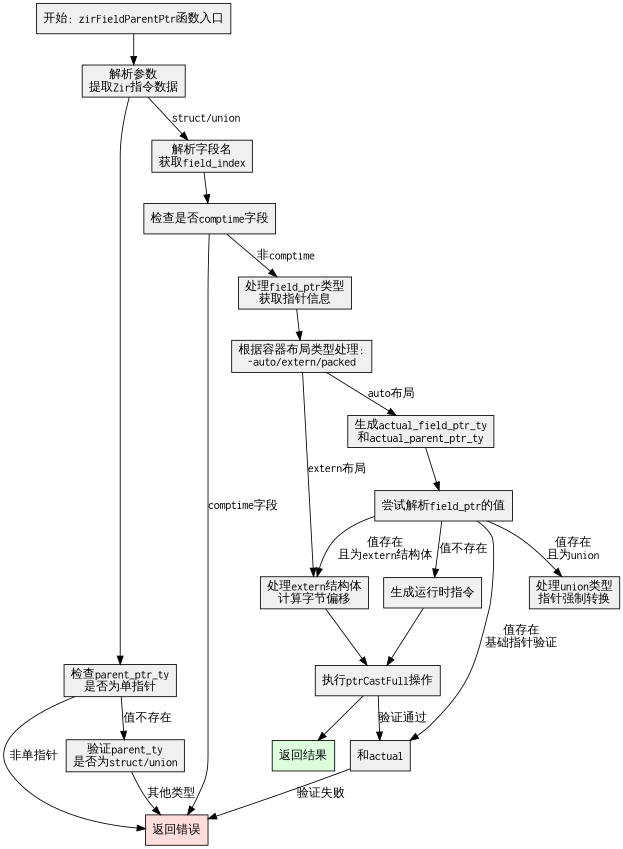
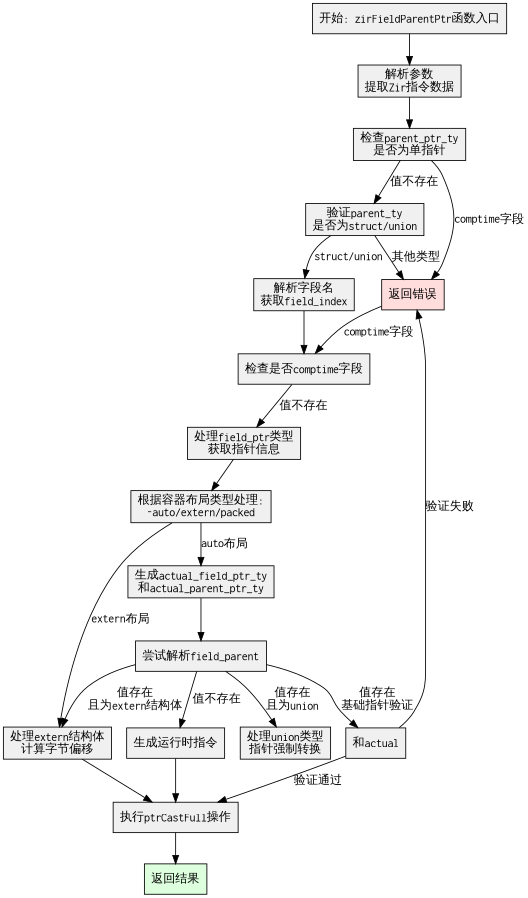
edge "解析参数 提取Zir指令数据" -> "解析字段名 获取field_index": now "验证parent_ty 是否为struct/union" -> "解析字段名 获取field_index"
edge "检查是否comptime字段" -> "处理field_ptr类型 获取指针信息": label "非comptime" -> "值不存在"
node "尝试解析field_ptr的值": label "尝试解析field_ptr的值" -> "尝试解析field_parent"
edge "检查是否comptime字段" -> "返回错误": reversed
edge "执行ptrCastFull操作" -> "和actual": reversed
edge "检查parent_ptr_ty 是否为单指针" -> "返回错误": label "非单指针" -> "comptime字段"
